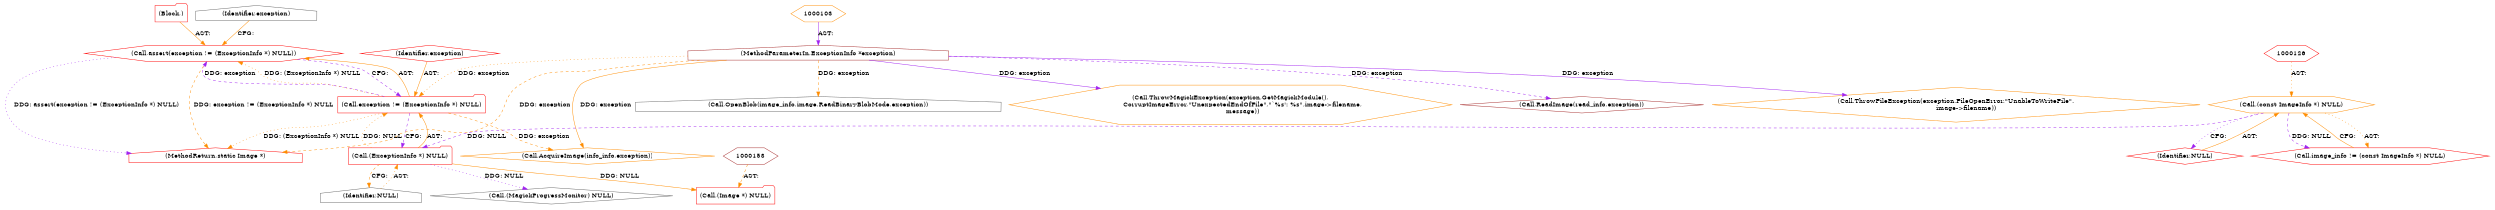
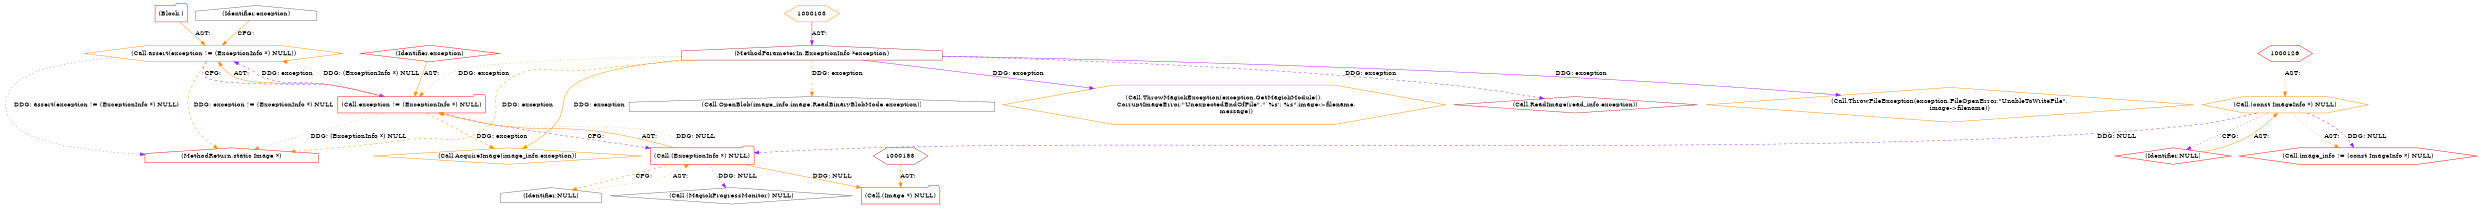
node "(Call,assert(exception != (ExceptionInfo *) NULL))": color red -> darkorange
edge "(Call,image_info != (const ImageInfo *) NULL)" -> "(Call,(const ImageInfo *) NULL)": removed, label "CFG:"
node "(Call,AcquireImage(info_info,exception))": label "(Call,AcquireImage(info_info,exception))" -> "(Call,AcquireImage(image_info,exception))"
